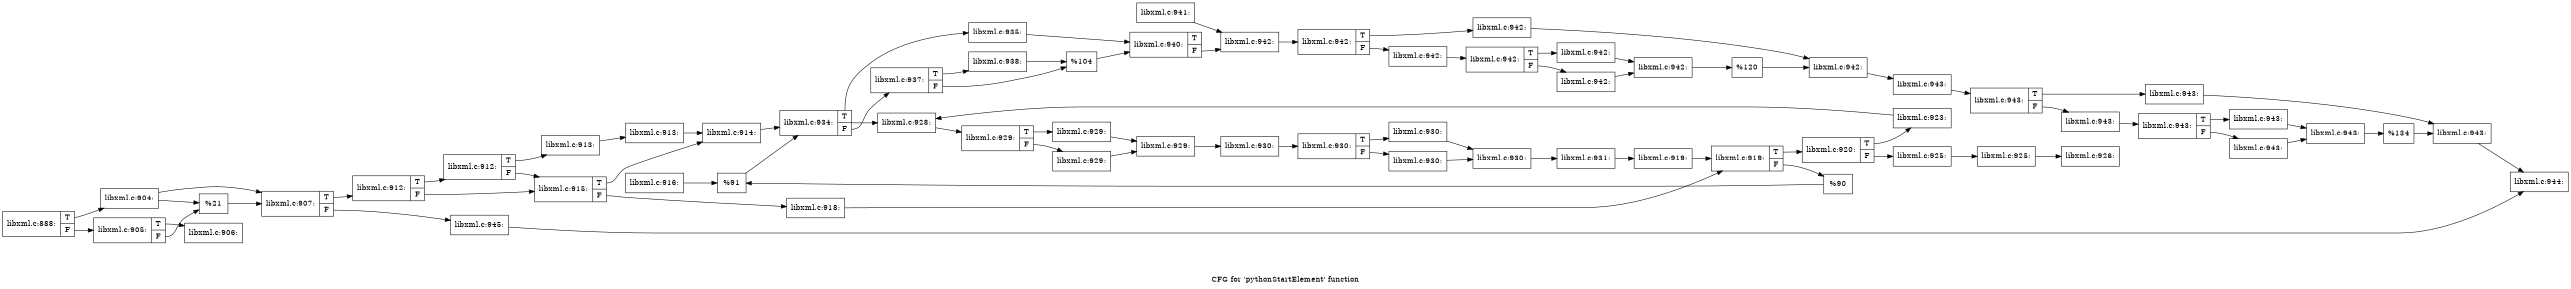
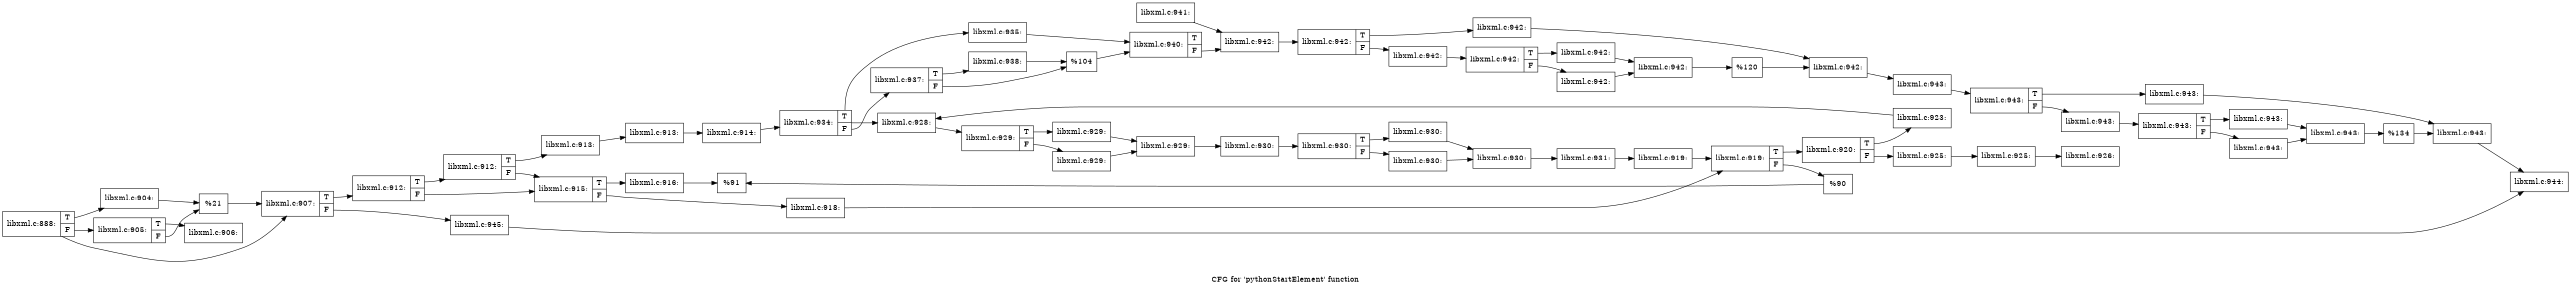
edge "%91" -> "libxml.c:934:": removed
edge "libxml.c:915:" -> "libxml.c:914:": now "libxml.c:915:" -> "libxml.c:916:"
edge "libxml.c:904:" -> "libxml.c:907:": now "libxml.c:888:" -> "libxml.c:907:"
